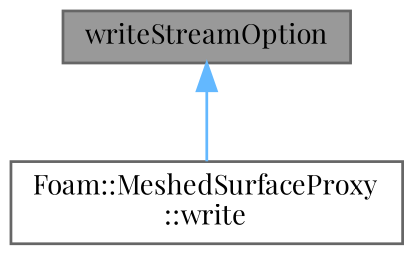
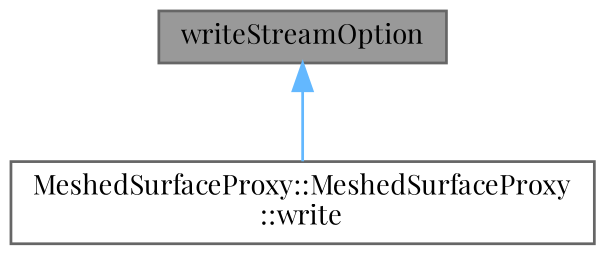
node "Foam::MeshedSurfaceProxy ::write": label "Foam::MeshedSurfaceProxy ::write" -> "MeshedSurfaceProxy::MeshedSurfaceProxy ::write"
